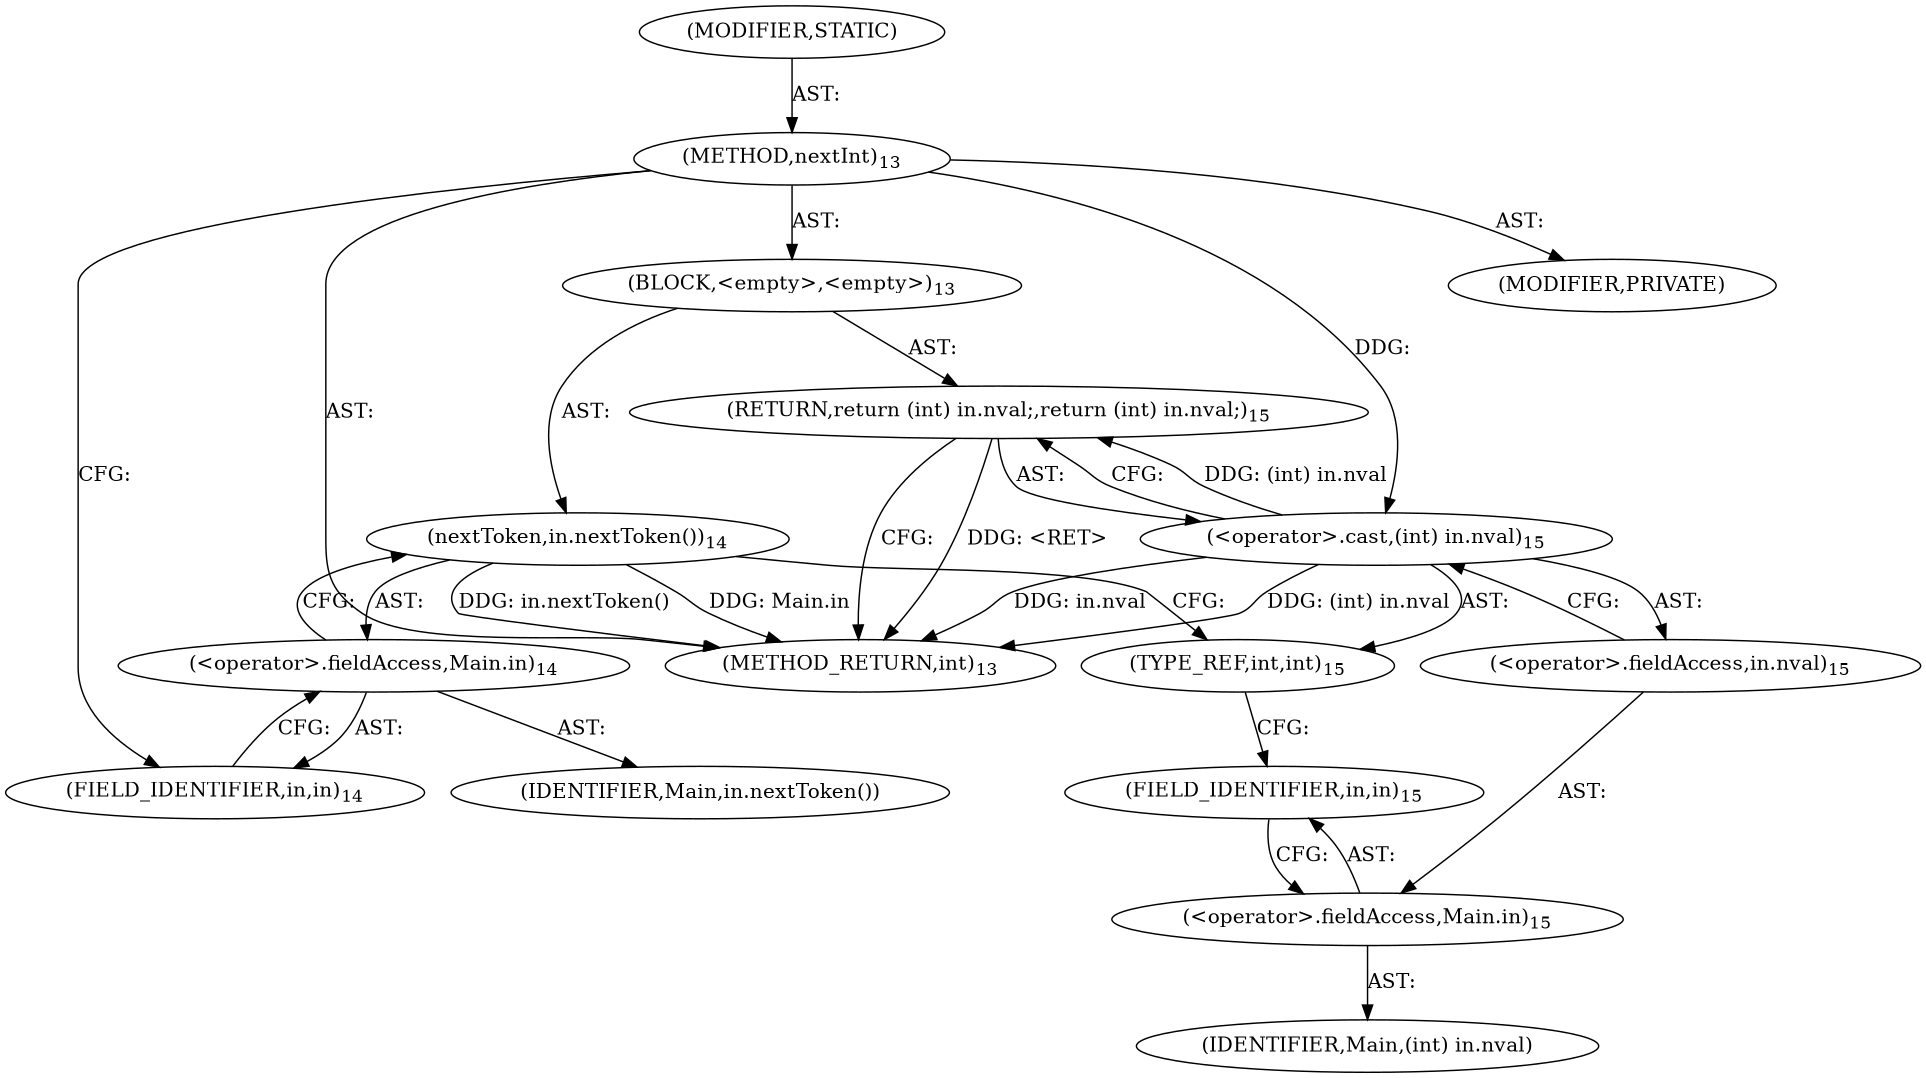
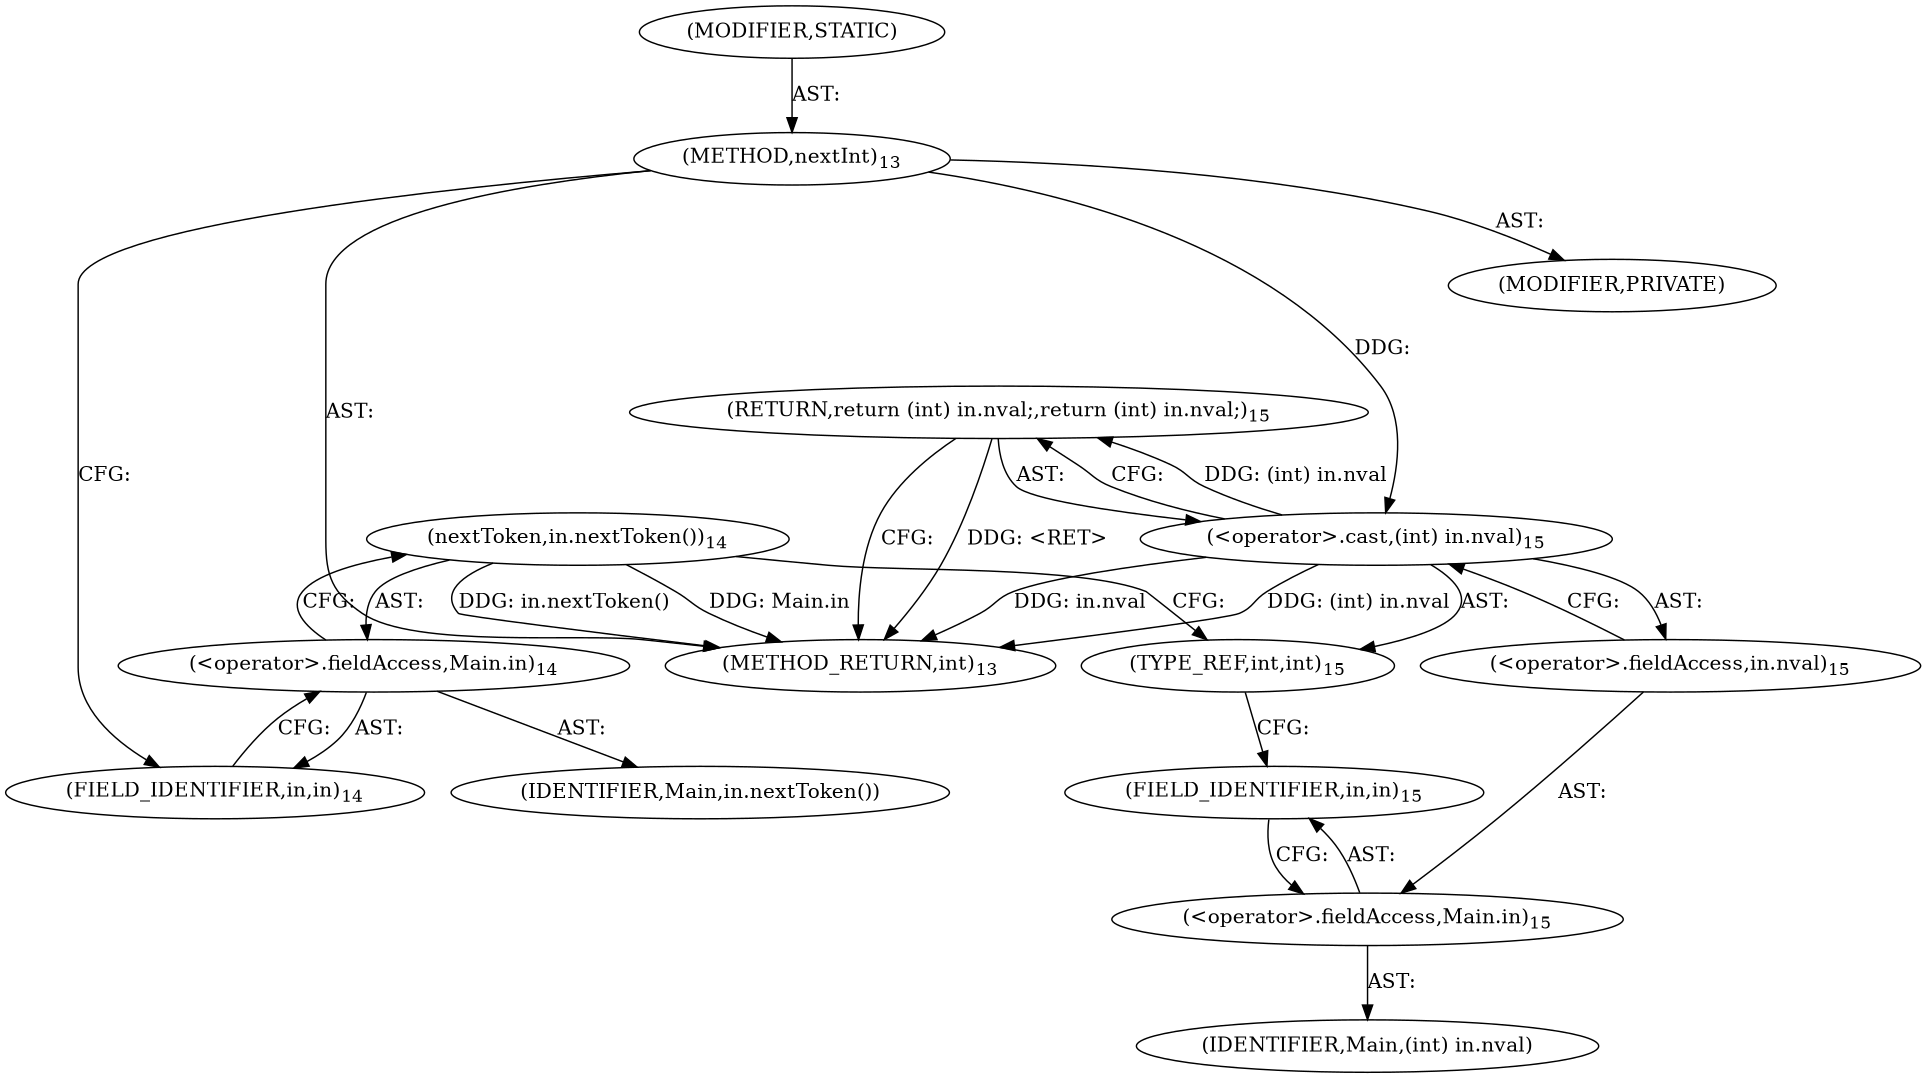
node "(BLOCK,<empty>,<empty>)": removed
